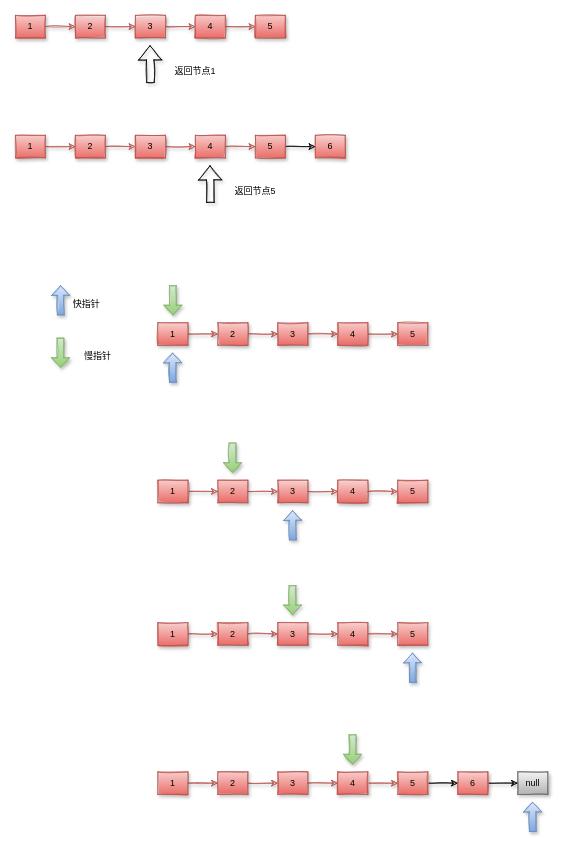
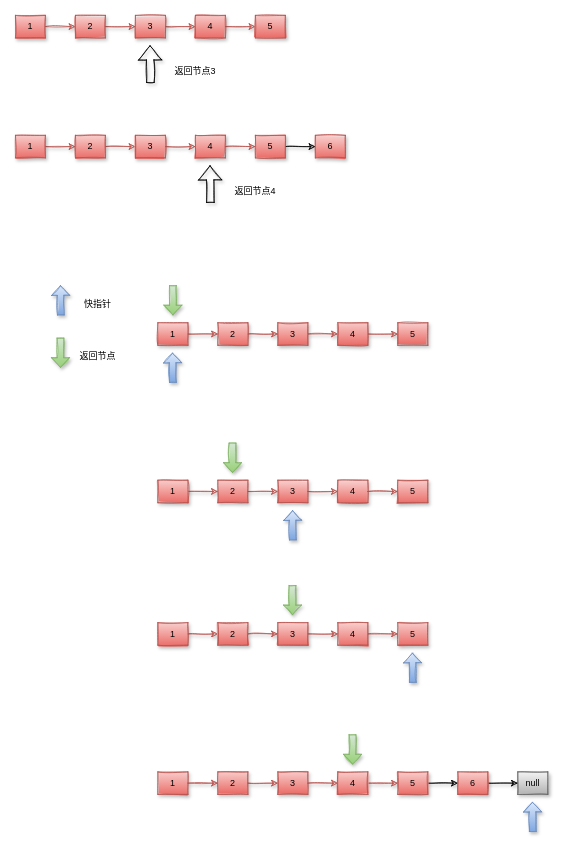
node "返回节点1": label "返回节点1" -> "返回节点3"
node "返回节点5": label "返回节点5" -> "返回节点4"
node "快指针": moved (87, 304) -> (98, 304)
node "慢指针": label "慢指针" -> "返回节点"
